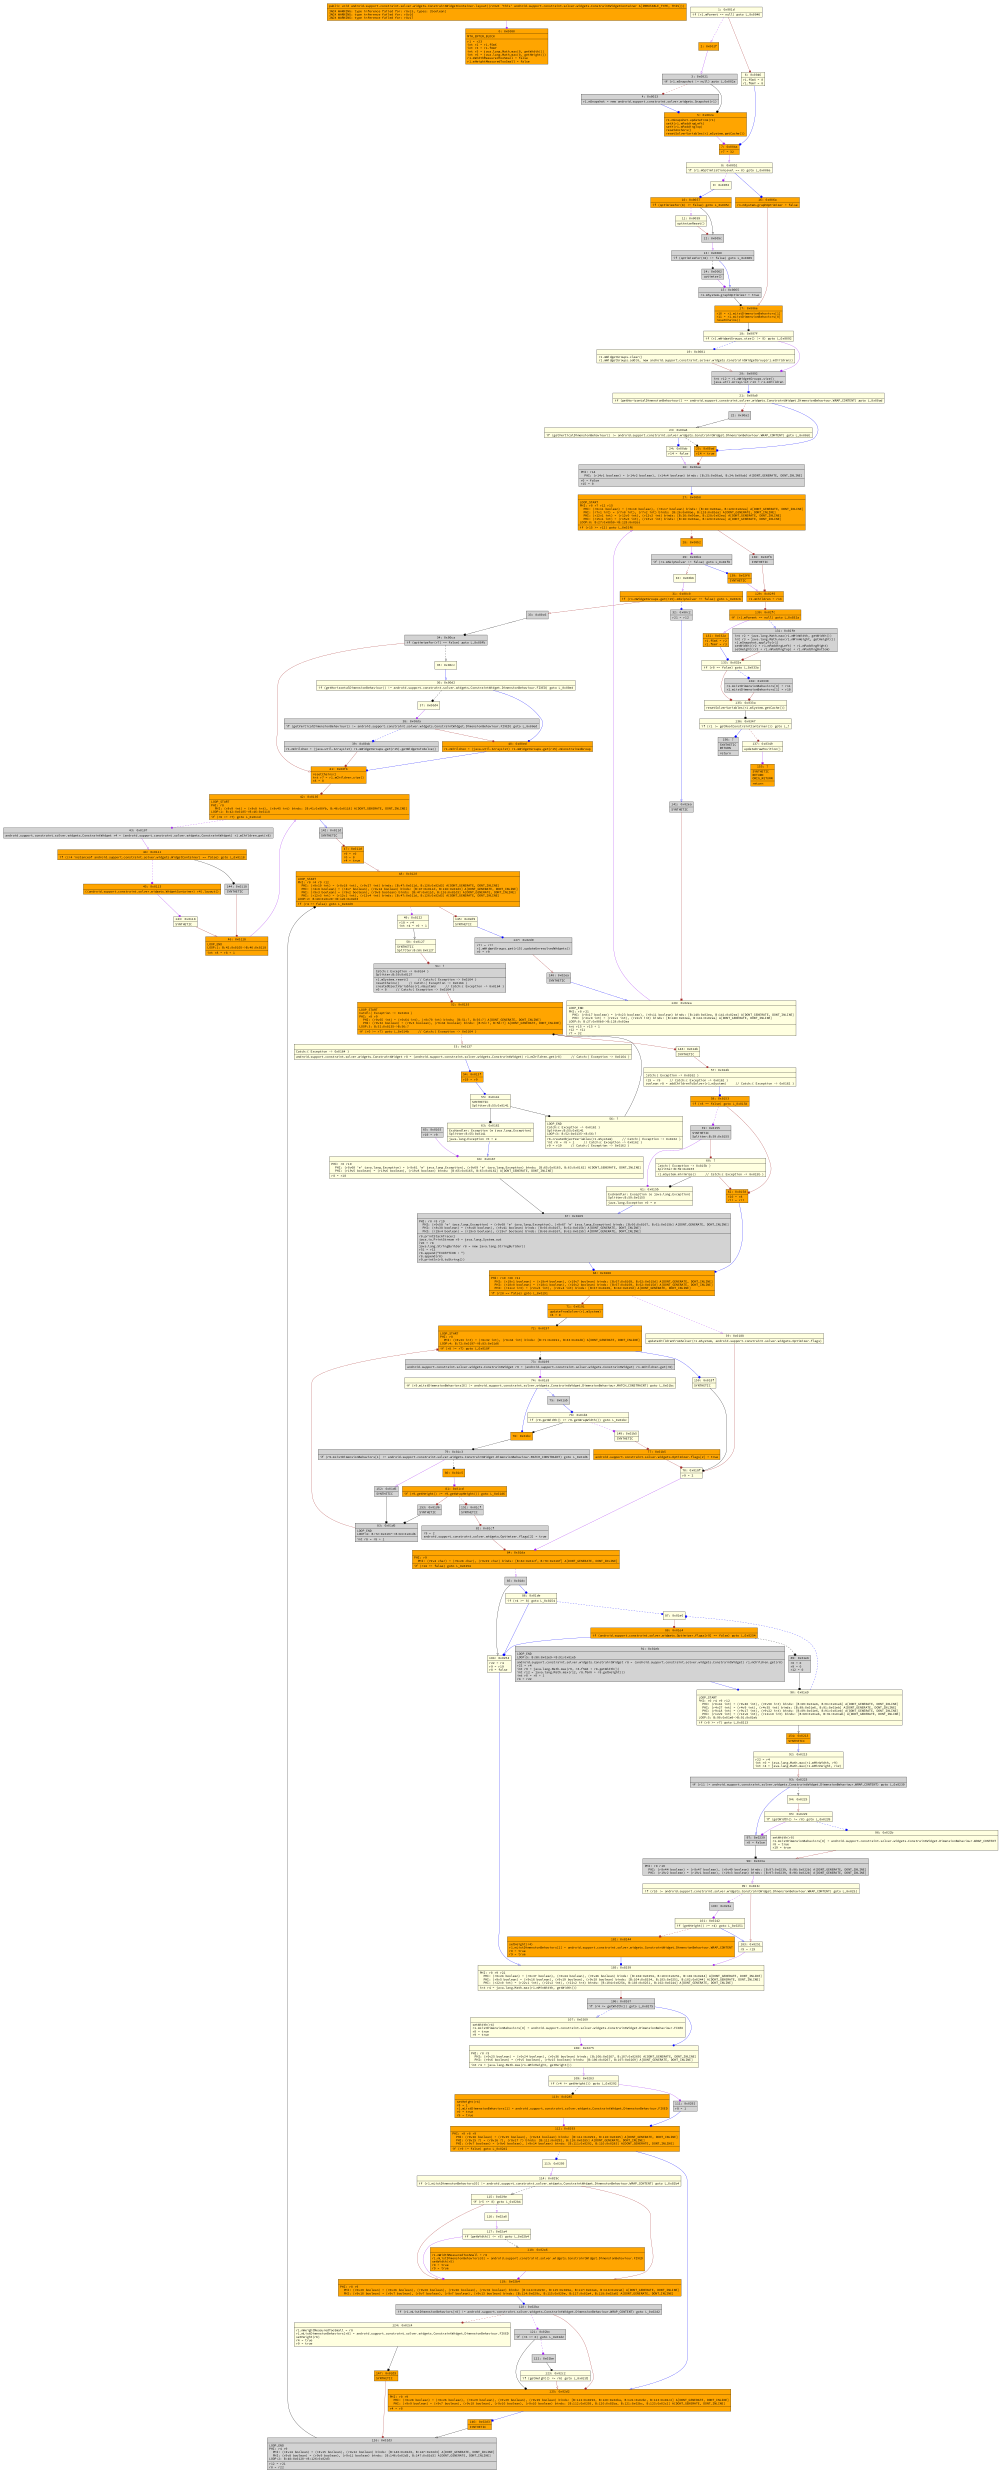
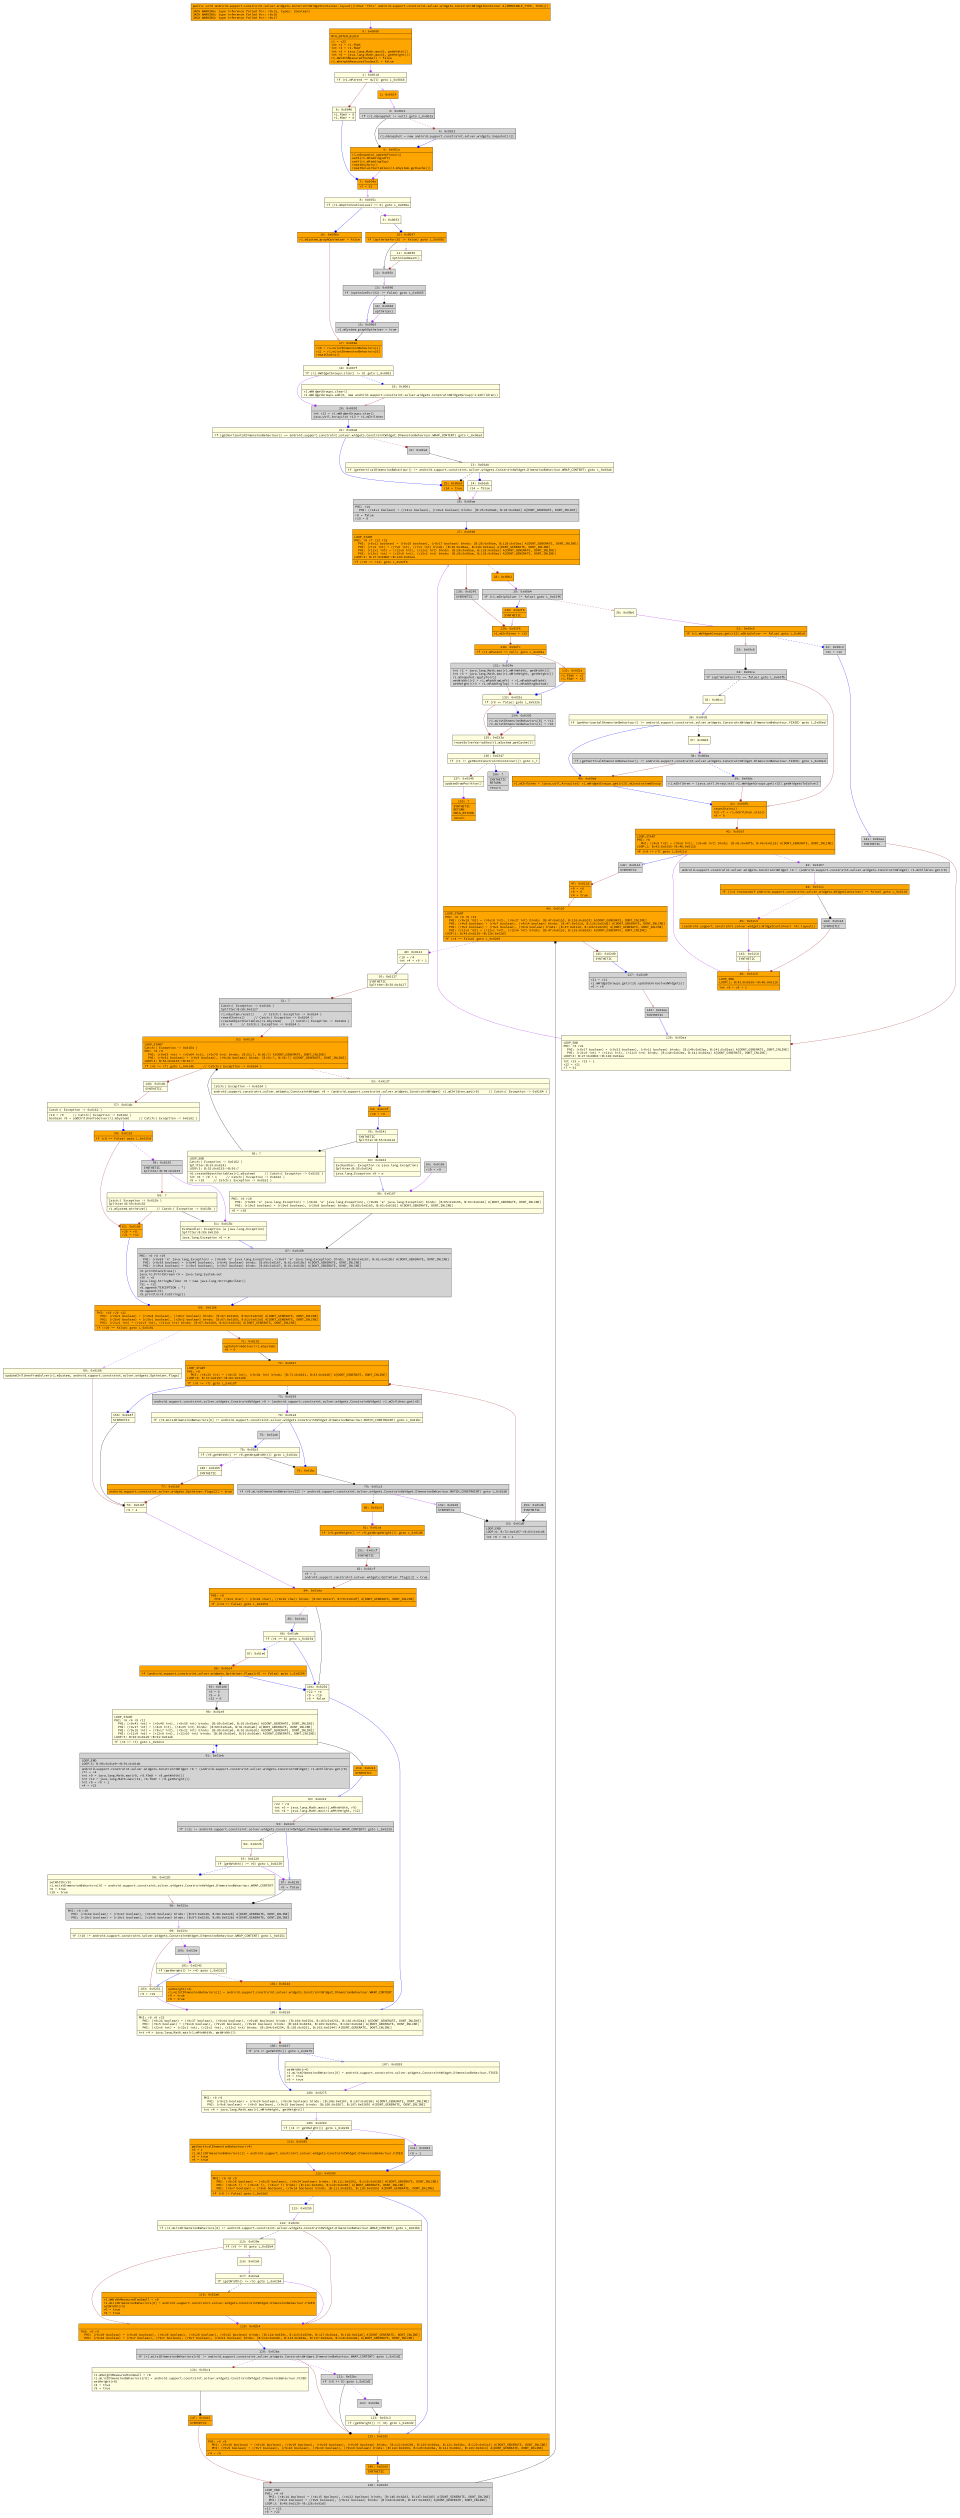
edge "0: 0x0000" -> "1: 0x001d": added
edge "130: 0x02fc" -> "132: 0x032a": color purple -> brown
edge "81: 0x01cd" -> "153: 0x01d6": removed
edge "85: 0x01dc" -> "104: 0x0254": now "84: 0x01da" -> "104: 0x0254"
edge "90: 0x01e9" -> "87: 0x01e0": now "90: 0x01e9" -> "91: 0x01eb"
node "110: 0x0285": text "setHeight(r4)" -> "getVerticalDimensionBehaviour(r4)"
